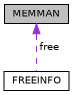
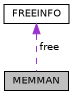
edge "FREEINFO" -> "MEMMAN": reversed
